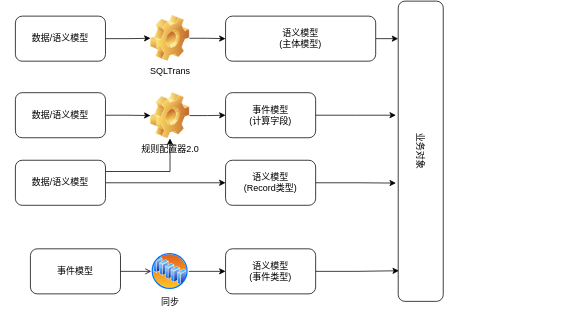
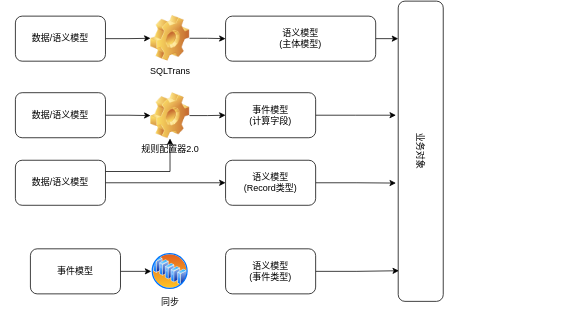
edge "事件模型" -> "同步": arrowhead open -> classic
edge "同步" -> "语义模型 (事件类型)": removed
